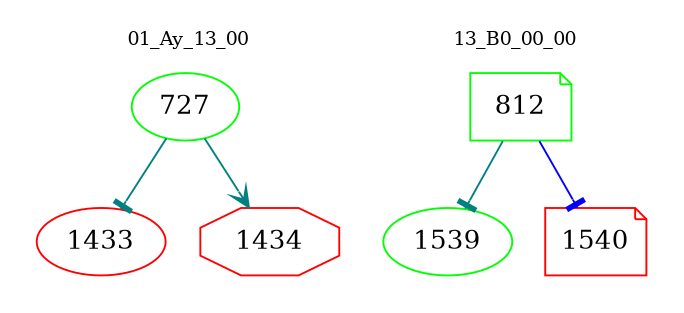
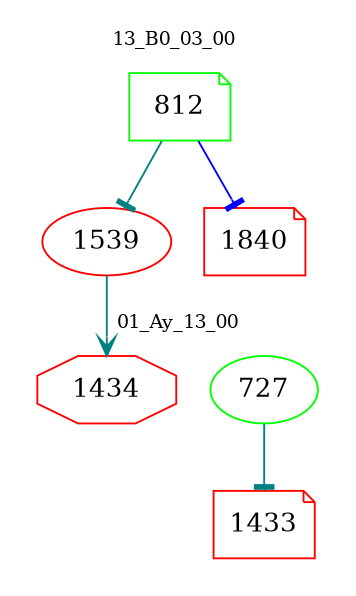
cluster "13_B0_00_00": label "13_B0_00_00" -> "13_B0_03_00"
edge "727" -> "1434": now "1539" -> "1434"
node "1433": shape ellipse -> note
node "1539": color green -> red
node "1540": label "1540" -> "1840"
